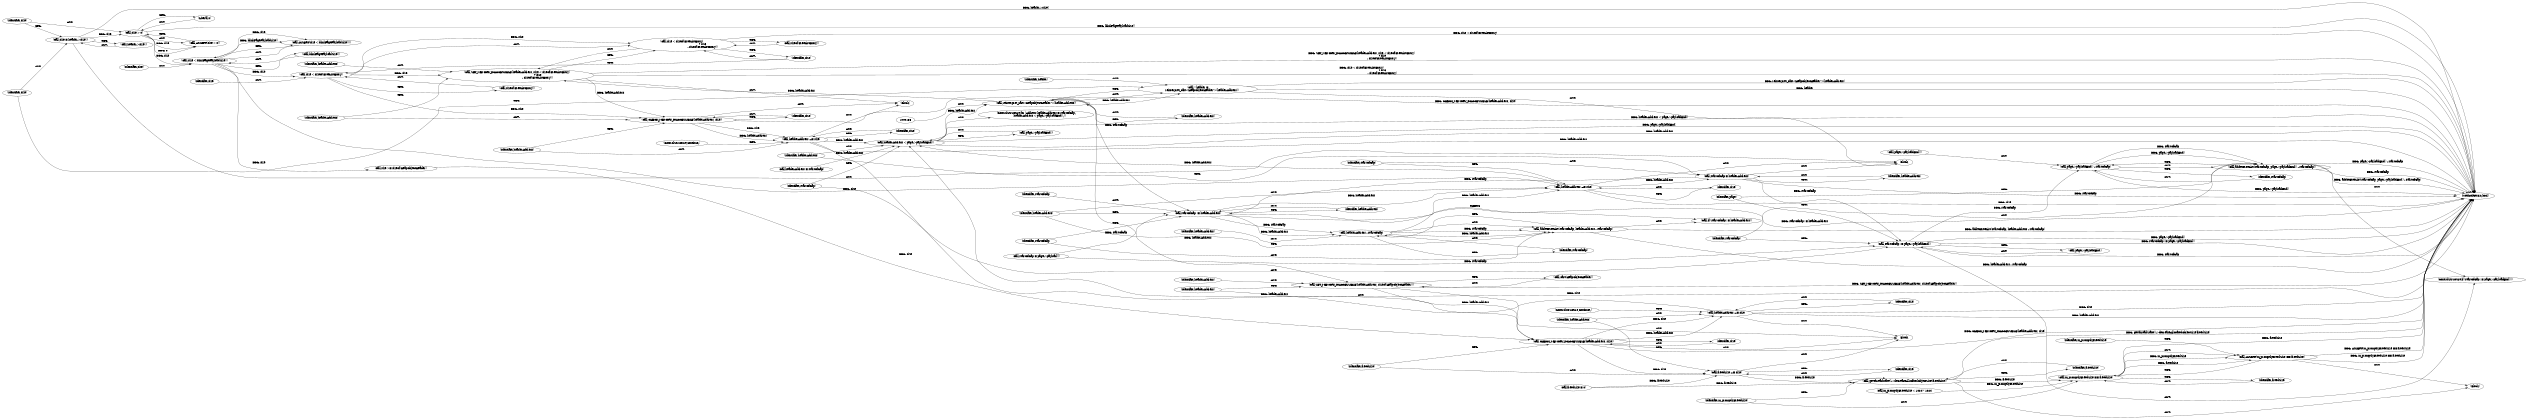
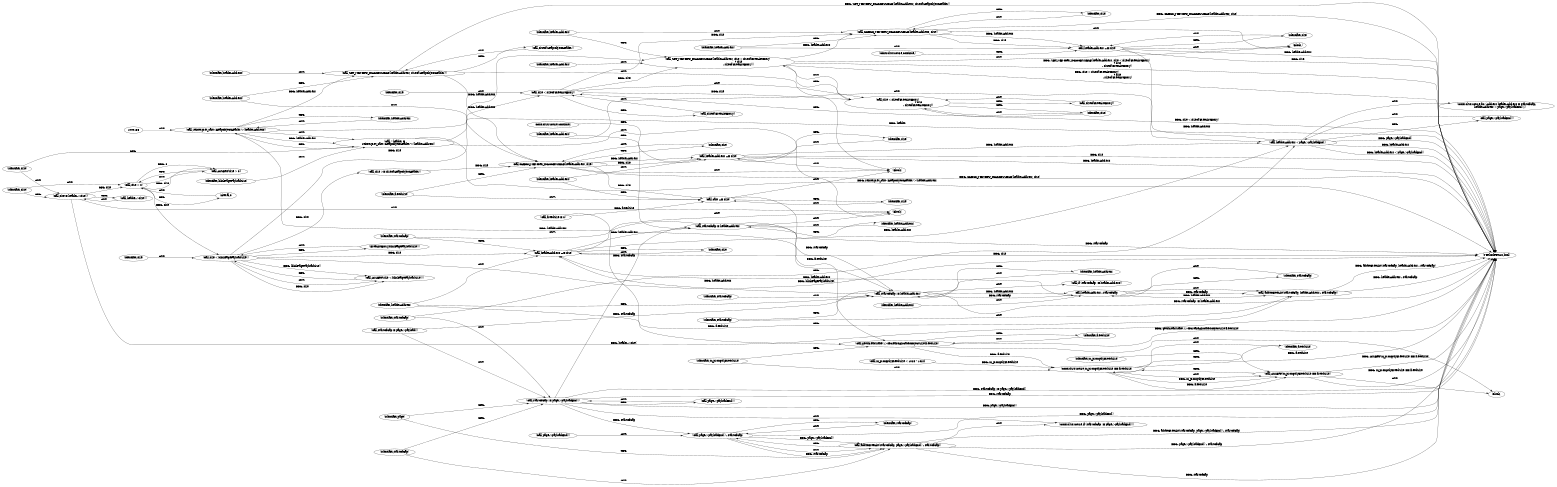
edge "(Call,size > 0)" -> "(MethodReturn,bool)": now "(Call,size < blinkPagePayloadSize())" -> "(MethodReturn,bool)"
edge "(Call,size = header->size())" -> "(Call,size > 0)": label "DDG: size" -> "CFG: size"
node "(Call,blinkPagePayloadSize())": label "(Call,blinkPagePayloadSize())" -> "(FreeListEntry,blinkPagePayloadSize())"
node "(Identifier,header)": label "(Identifier,header)" -> "(Identifier,blinkPagePayloadSize)"
edge "(Call,headerAddress < page->payloadEnd())" -> "(Call,reinterpret_cast<HeapObjectHeader*>(headerAddress))": removed, label "DDG: headerAddress"
edge "(Call,reinterpret_cast<HeapObjectHeader*>(headerAddress))" -> "(Call,startOfGap != headerAddress)": label "DDG: startOfGap" -> "DDG: headerAddress"
node "(Call,headerAddress = startOfGap)": removed
edge "(Call,startOfGap = headerAddress)" -> "(Call,startOfGap != page->payloadEnd())": reversed
edge "(Call,startOfGap != headerAddress)" -> "(Call,if (startOfGap != headerAddress))": label "CHECK: " -> "AST: "
edge "(Call,addToFreeList(startOfGap, headerAddress - startOfGap))" -> "(Call,headerAddress - startOfGap)": removed, label "CFG:"
edge "(Call,addToFreeList(startOfGap, headerAddress - startOfGap))" -> "(Call,if (startOfGap != headerAddress))": removed, label "AST:"
edge "(Call,startOfGap = page->payload())" -> "(Call,startOfGap != page->payloadEnd())": label "DDG: startOfGap" -> "AST: "
node "(Call,cast(HeapObjectHeader))": label "(Call,cast(HeapObjectHeader))" -> "(Call,sizeof(HeapObjectHeader))"
node "(Call,freedSize += size)": label "(Call,freedSize += size)" -> "(Call,cast += size)"
node "(Call,m_promptlyFreedSize == freedSize)": label "(Call,m_promptlyFreedSize == freedSize)" -> "(ControlStructure,m_promptlyFreedSize == freedSize)"
